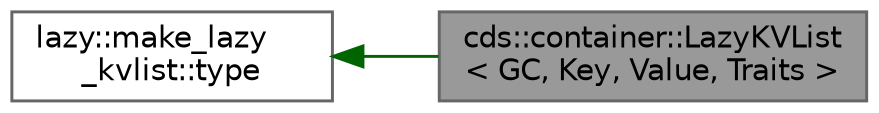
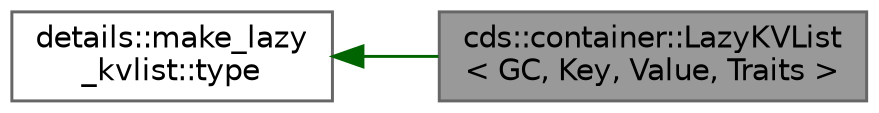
node "lazy::make_lazy _kvlist::type": label "lazy::make_lazy _kvlist::type" -> "details::make_lazy _kvlist::type"
